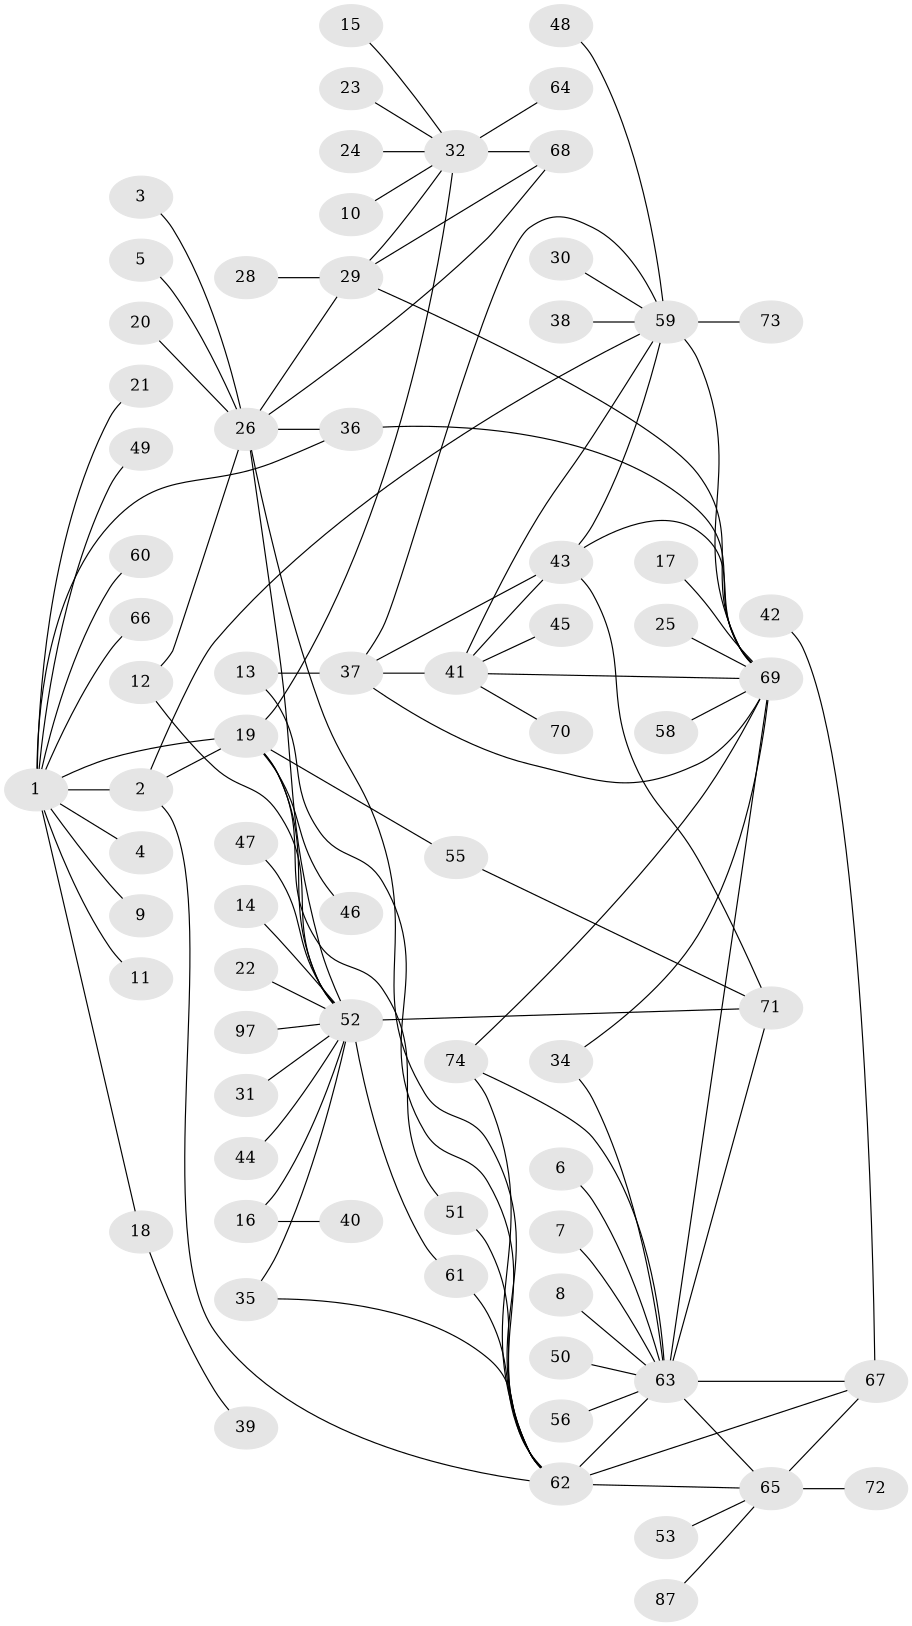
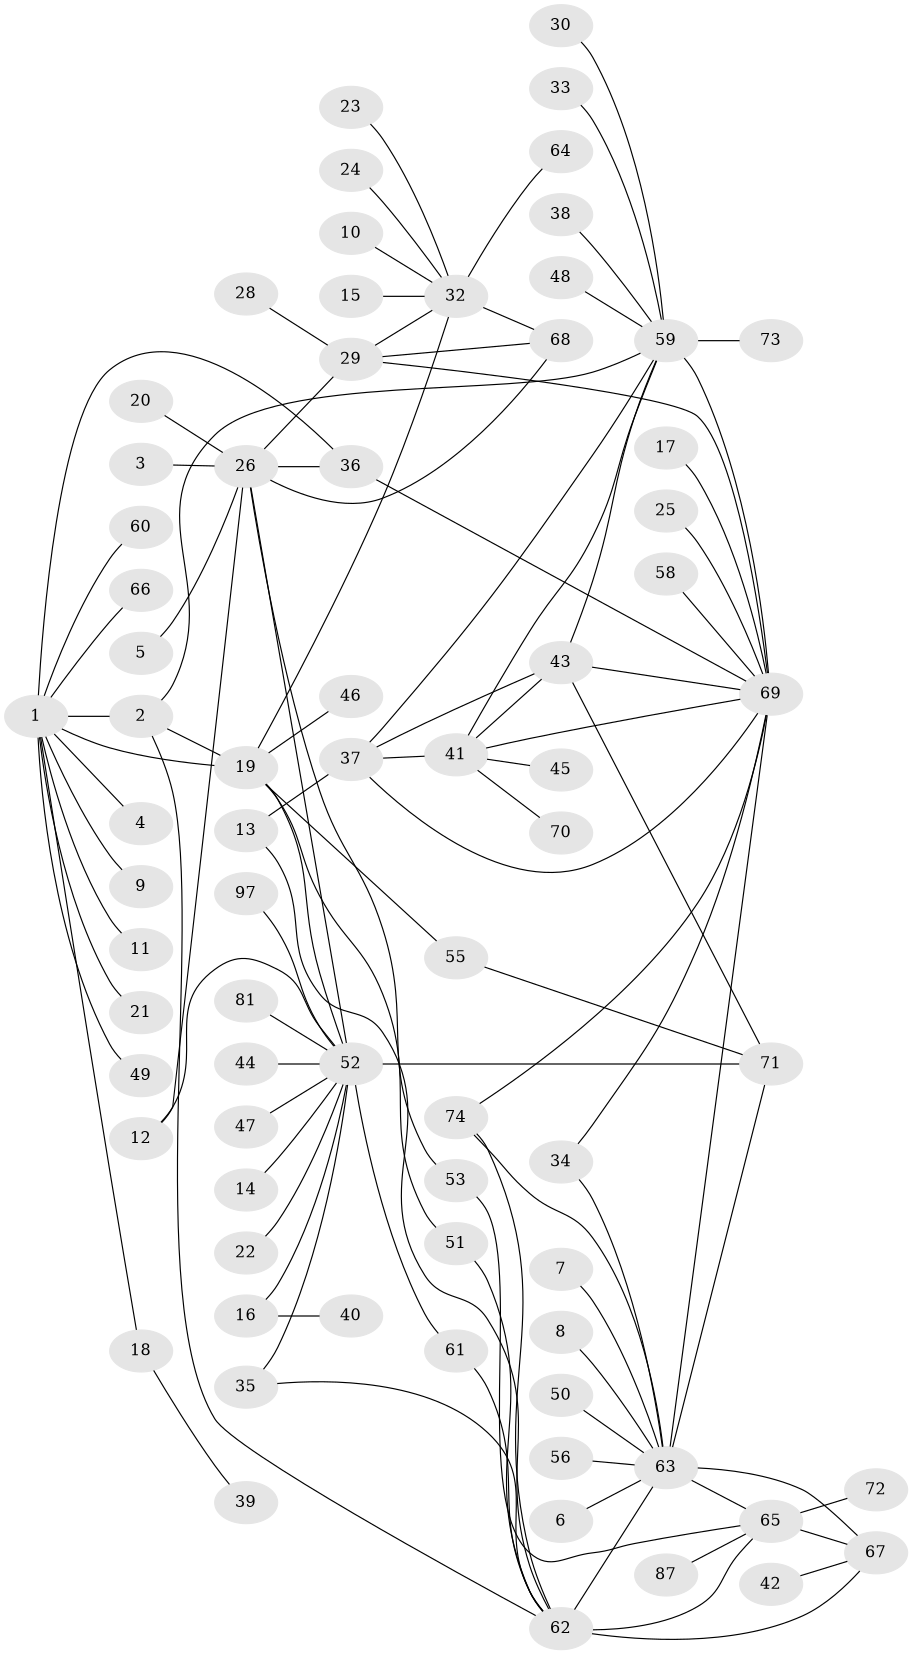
node "33": added
edge "26" -- "62": now "26" -- "53"
node "31": label "31" -> "81"
